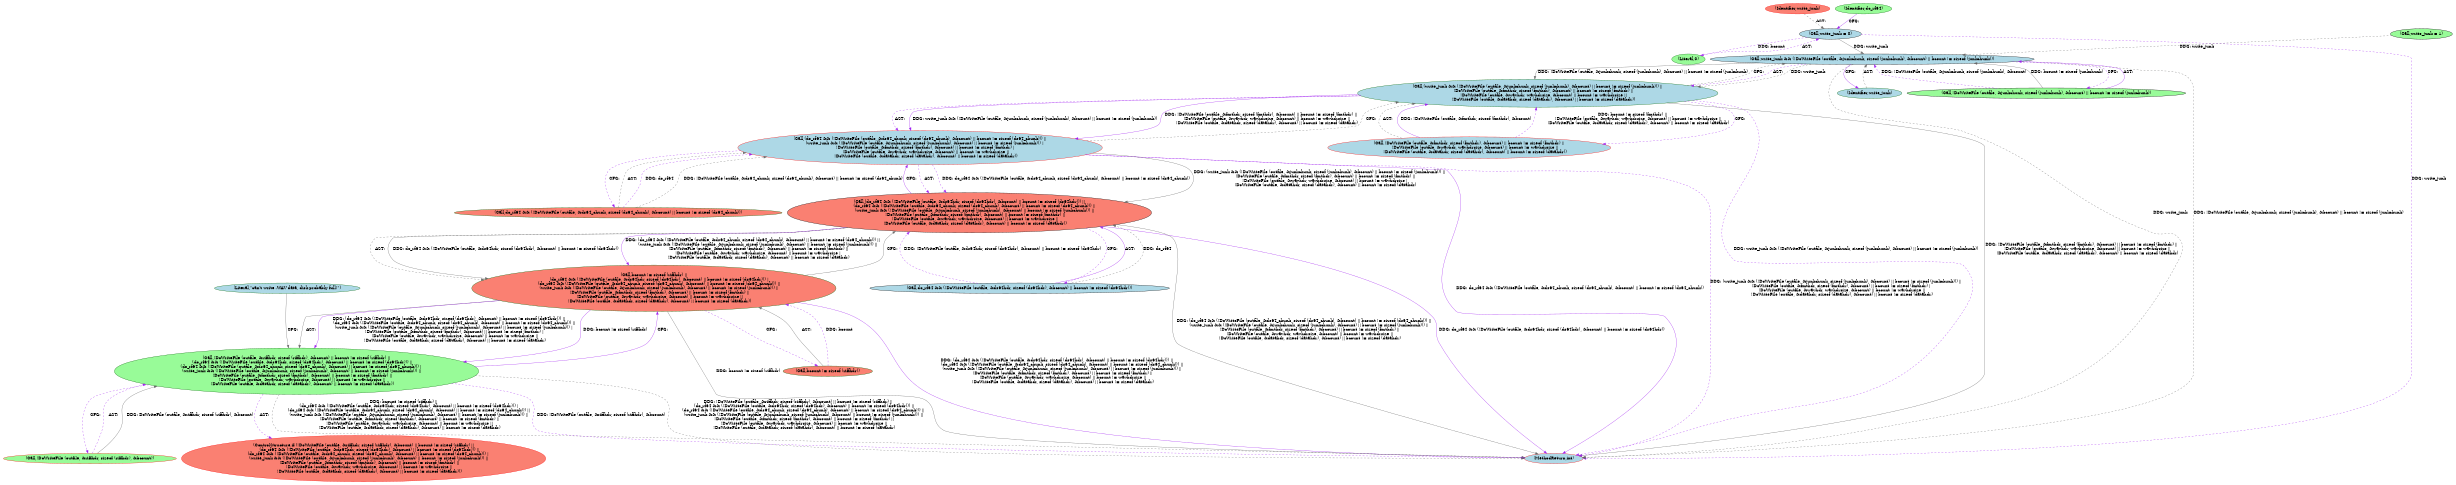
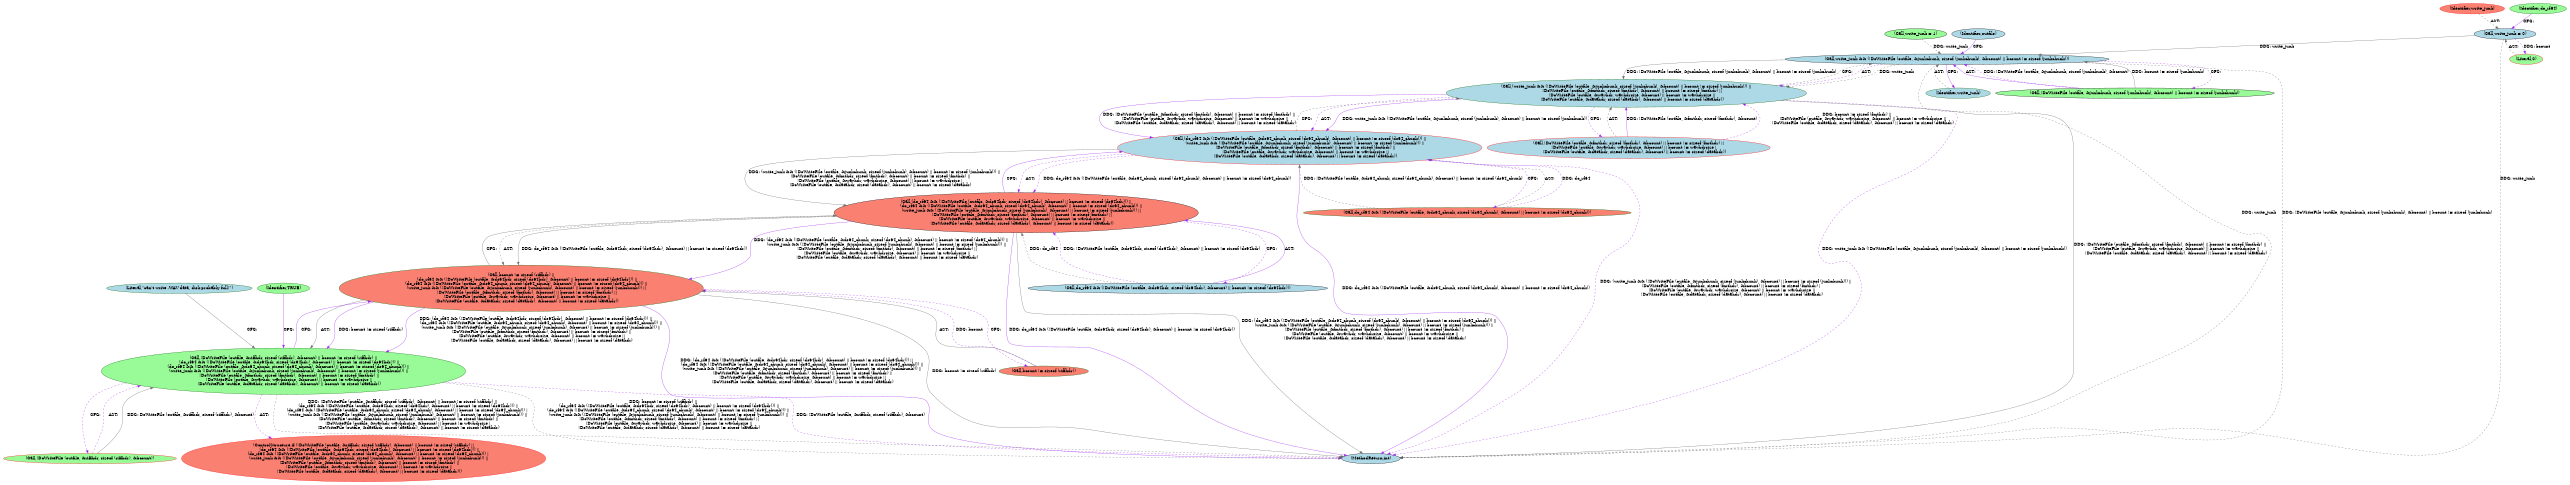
node "(Identifier,outfile)": added
edge "(Literal,0)" -> "(Call,write_junk = 0)": color purple -> gray40
node "(Literal,0)": color darkgreen -> red
node "(Identifier,TRUE)": added
edge "(Call,write_junk = 0)" -> "(MethodReturn,int)": color purple -> gray40
node "(MethodReturn,int)": color red -> black
